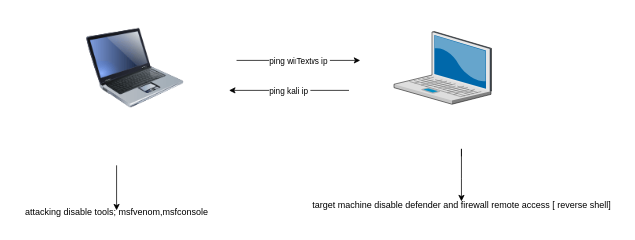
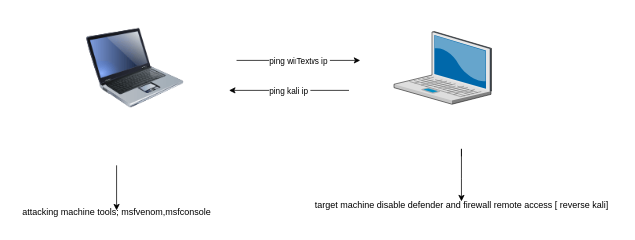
node "target machine disable defender and firewall remote access [ reverse shell]": label "target machine disable defender and firewall remote access [ reverse shell]" -> "target machine disable defender and firewall remote access [ reverse kali]"
node "attacking disable tools; msfvenom,msfconsole": label "attacking disable tools; msfvenom,msfconsole" -> "attacking machine tools; msfvenom,msfconsole"
